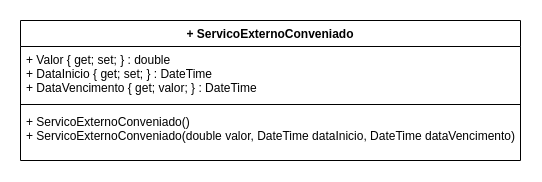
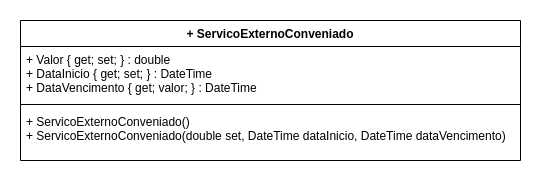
node "+ ServicoExternoConveniado() + ServicoExternoConveniado(double valor, DateTime dataInicio, DateTime dataVencimento)": label "+ ServicoExternoConveniado() + ServicoExternoConveniado(double valor, DateTime dataInicio, DateTime dataVencimento)" -> "+ ServicoExternoConveniado() + ServicoExternoConveniado(double set, DateTime dataInicio, DateTime dataVencimento)"
